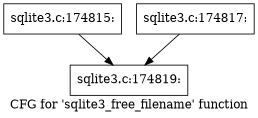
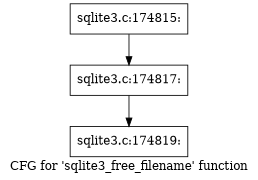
edge "sqlite3.c:174815:" -> "sqlite3.c:174819:": now "sqlite3.c:174815:" -> "sqlite3.c:174817:"
